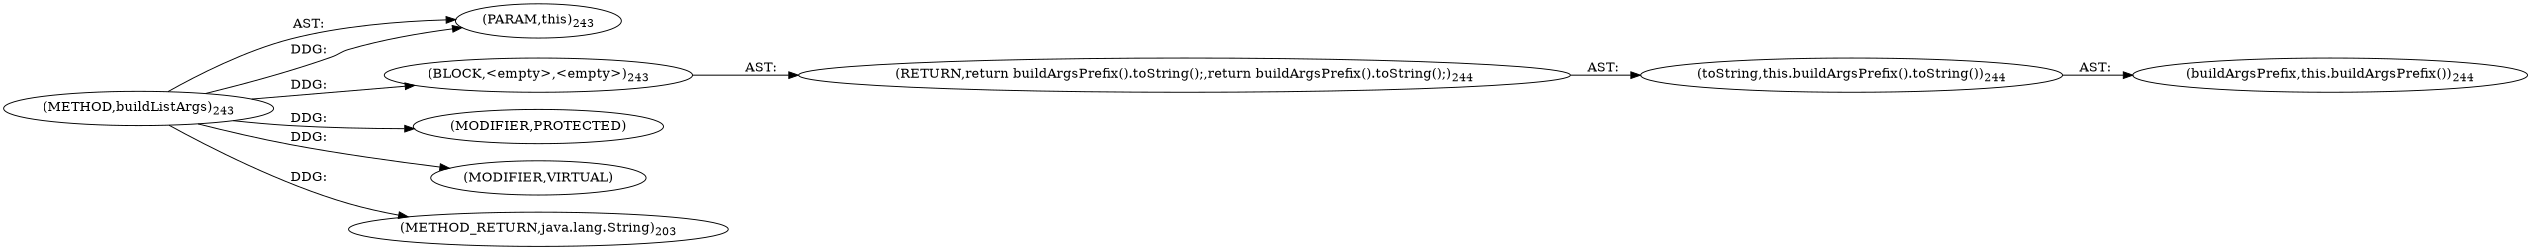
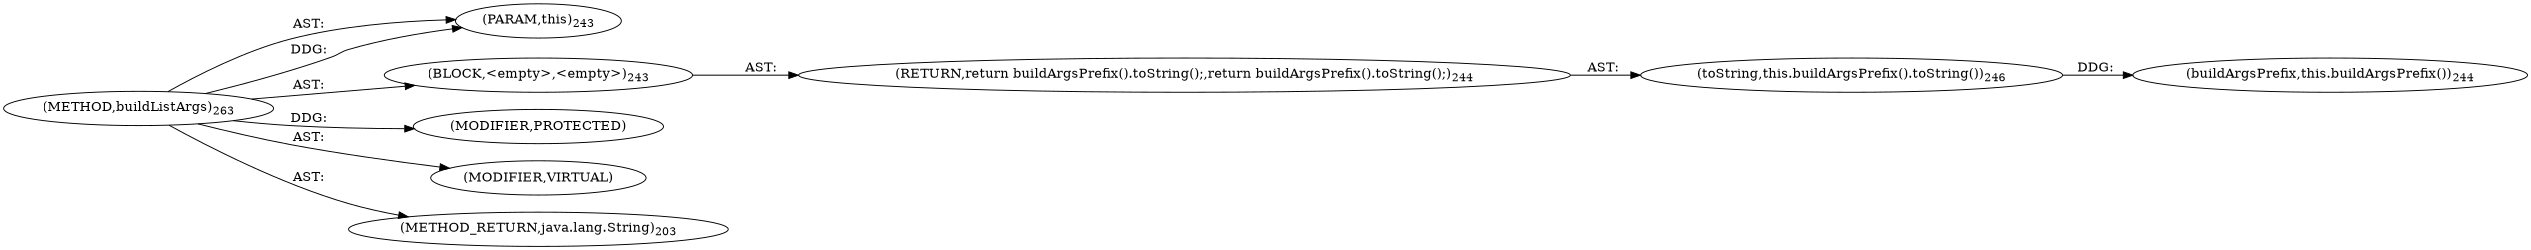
edge "(toString,this.buildArgsPrefix().toString())" -> "(buildArgsPrefix,this.buildArgsPrefix())": label "AST: " -> "DDG: "
node "(toString,this.buildArgsPrefix().toString())": text "244" -> "246"
edge "(METHOD,buildListArgs)" -> "(BLOCK,<empty>,<empty>)": label "DDG: " -> "AST: "
node "(METHOD,buildListArgs)": text "243" -> "263"
edge "(METHOD,buildListArgs)" -> "(MODIFIER,VIRTUAL)": label "DDG: " -> "AST: "
edge "(METHOD,buildListArgs)" -> "(METHOD_RETURN,java.lang.String)": label "DDG: " -> "AST: "
